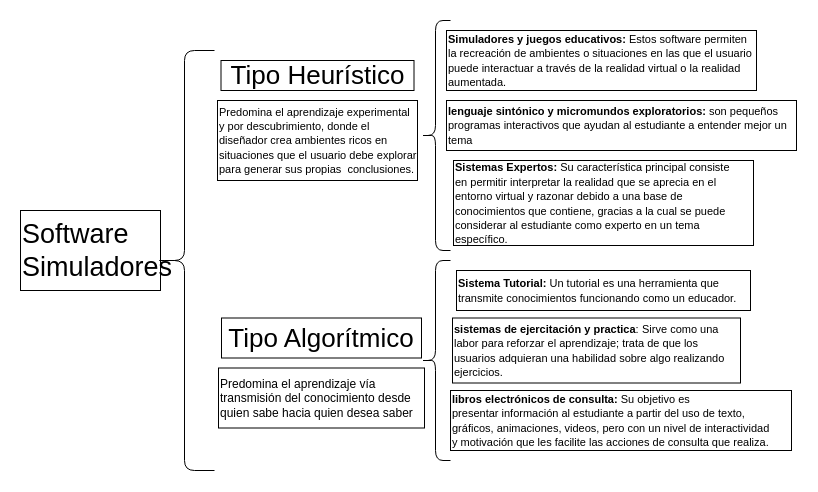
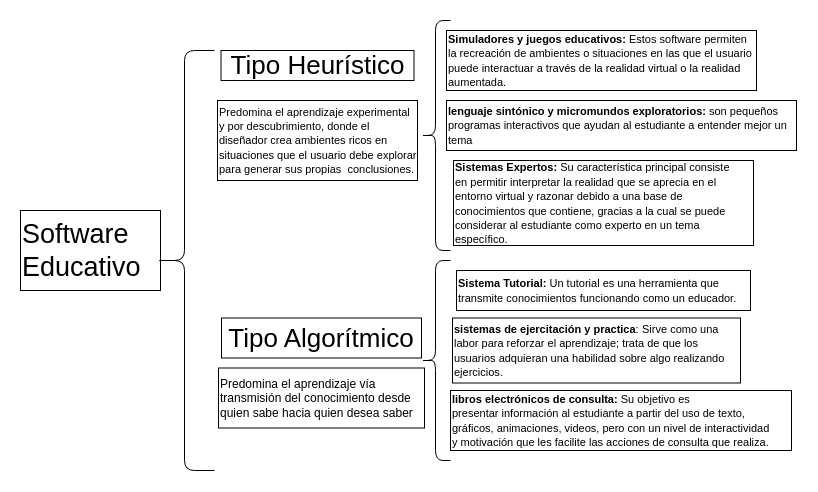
node "Tipo Heurístico": moved (318, 76) -> (318, 66)
node "Software Simuladores": label "Software Simuladores" -> "Software Educativo"
